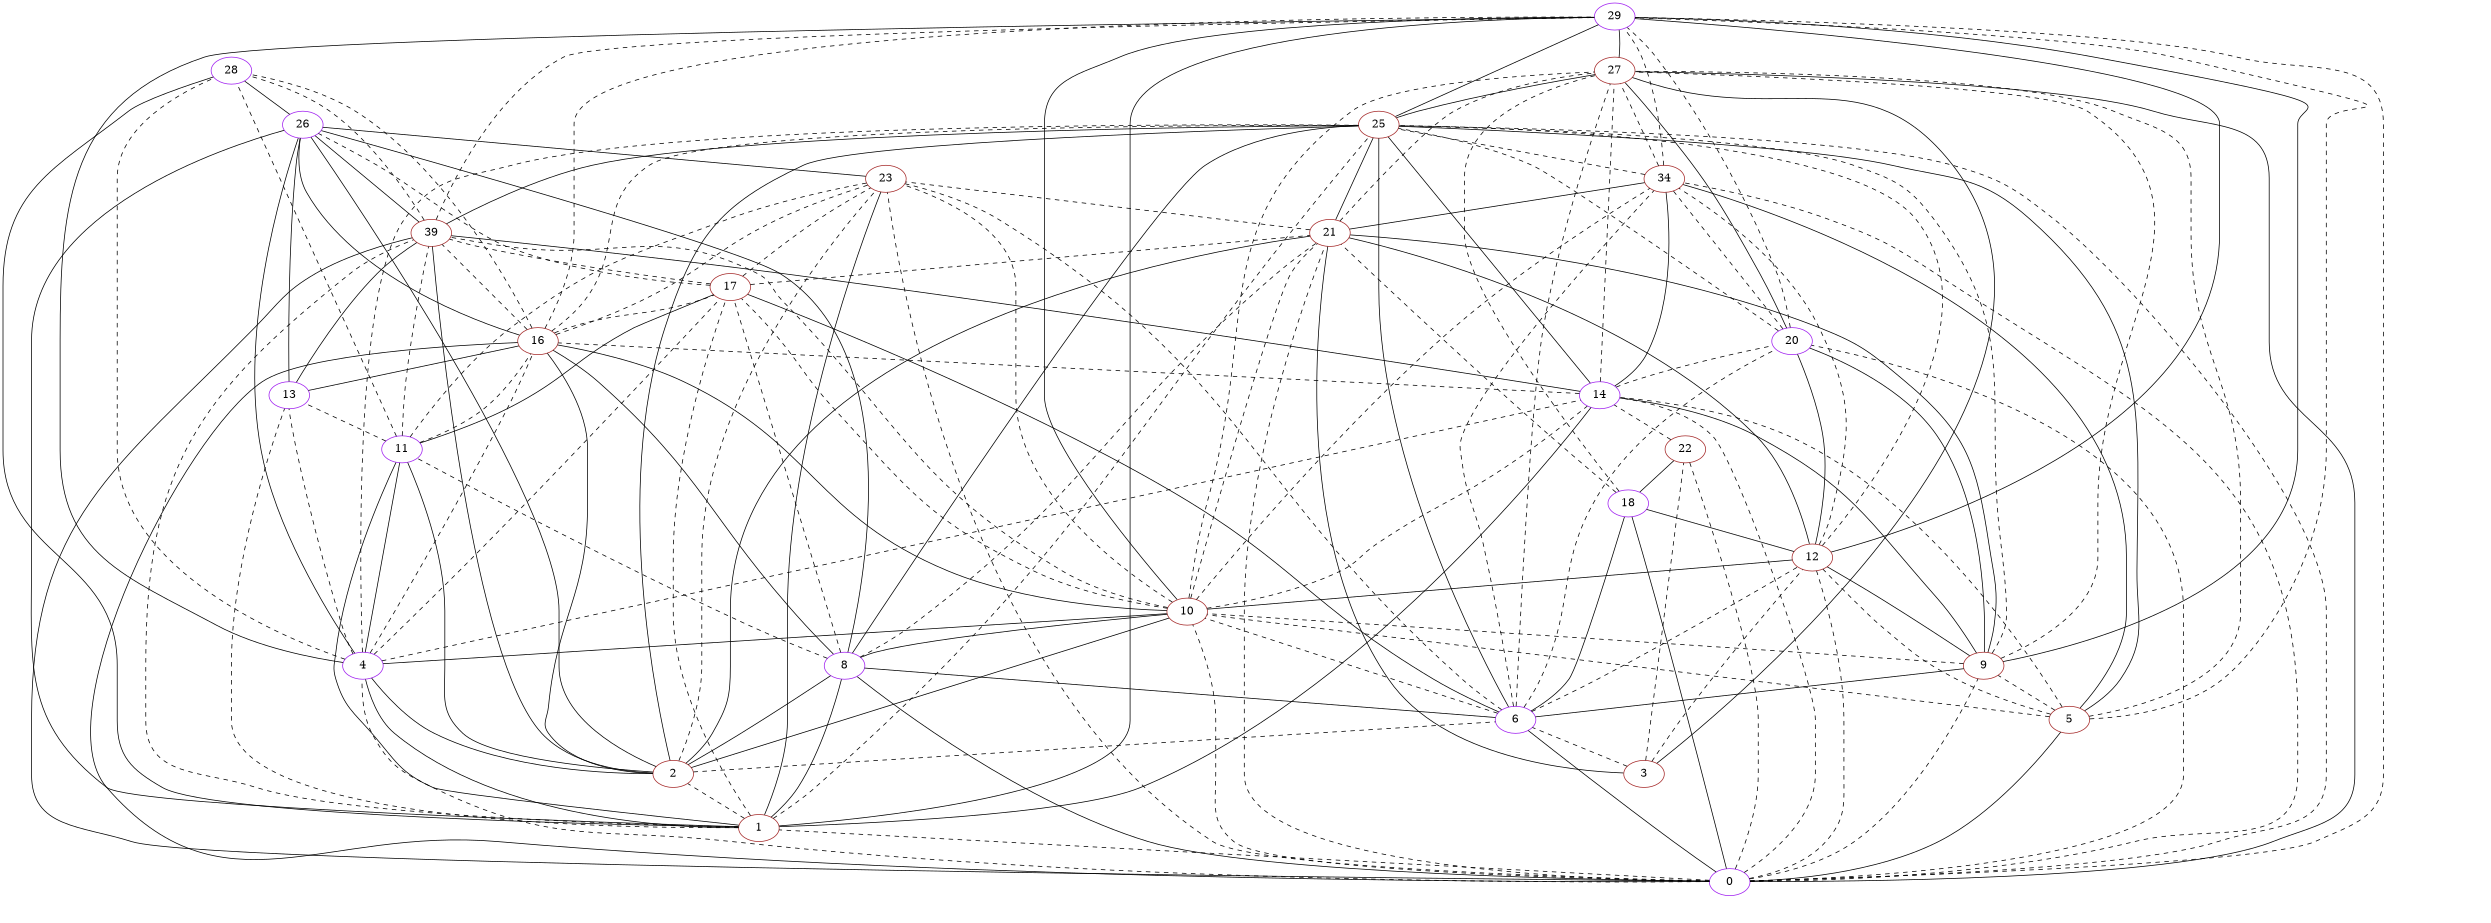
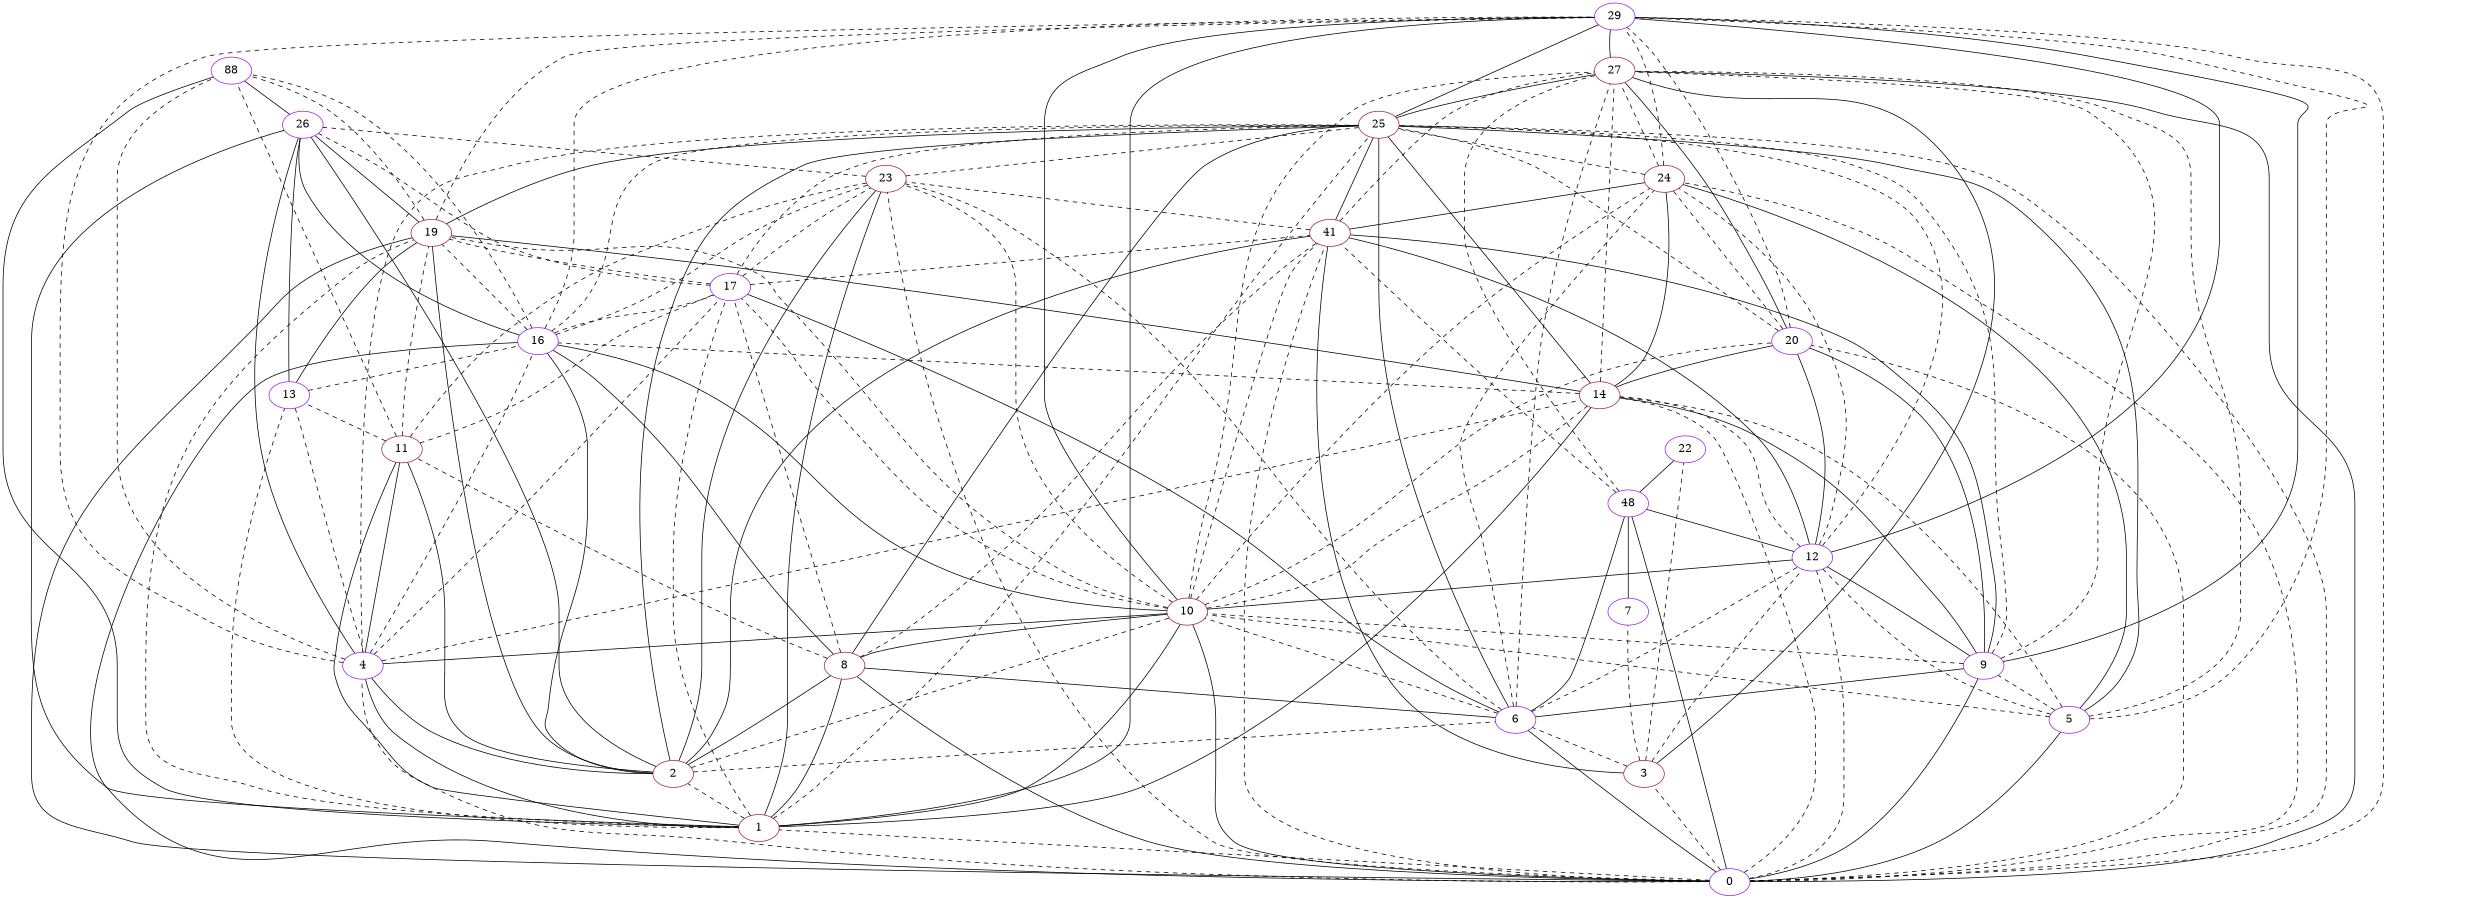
edge "4" -> "29": style solid -> dashed
edge "29" -> "27": reversed
node "28": label "28" -> "88"
edge "23" -> "25": added
edge "23" -> "26": style solid -> dashed
edge "17" -> "25": added
node "34": label "34" -> "24"
node "39": label "39" -> "19"
node "21": label "21" -> "41"
edge "8" -> "26": removed
node "17": color brown -> purple
node "16": color brown -> purple
edge "14" -> "20": style dashed -> solid
edge "13" -> "16": style solid -> dashed
edge "11" -> "17": style solid -> dashed
node "14": color purple -> brown
edge "11" -> "16": removed
edge "22" -> "14": now "12" -> "14"
node "11": color purple -> brown
node "22": color brown -> purple
edge "2" -> "23": style dashed -> solid
edge "6" -> "20": now "10" -> "20"
node "18": label "18" -> "48"
edge "4" -> "13": reversed
node "12": color brown -> purple
node "7": added
edge "0" -> "22": now "0" -> "3"
node "8": color purple -> brown
node "9": color brown -> purple
edge "2" -> "10": style solid -> dashed
node "5": color brown -> purple
edge "1" -> "10": added
edge "0" -> "9": style dashed -> solid
edge "0" -> "10": style dashed -> solid
